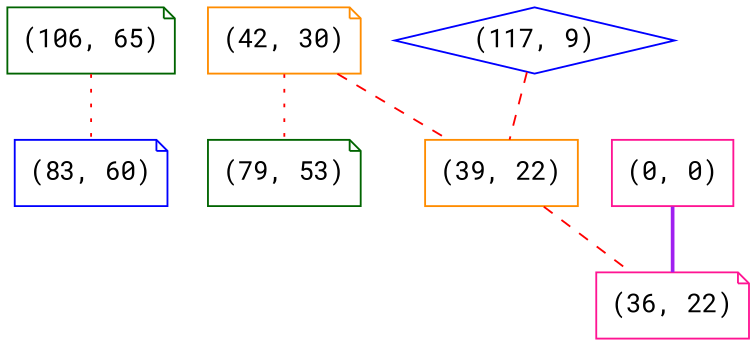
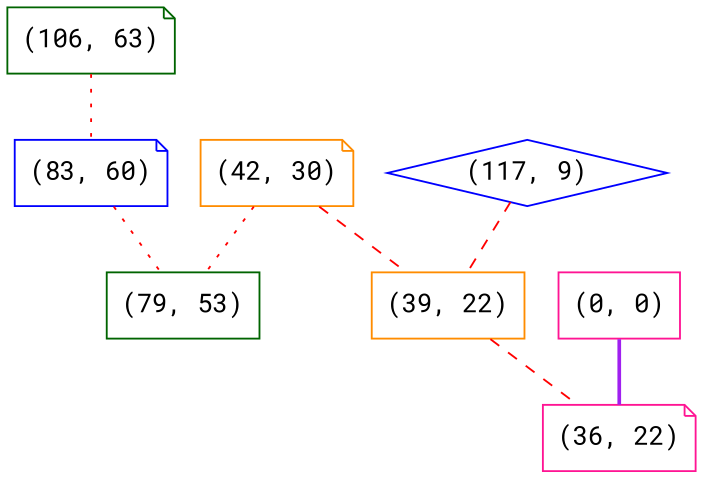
node "(106, 65)": label "(106, 65)" -> "(106, 63)"
node "(79, 53)": shape note -> box
edge "(83, 60)" -- "(79, 53)": added
